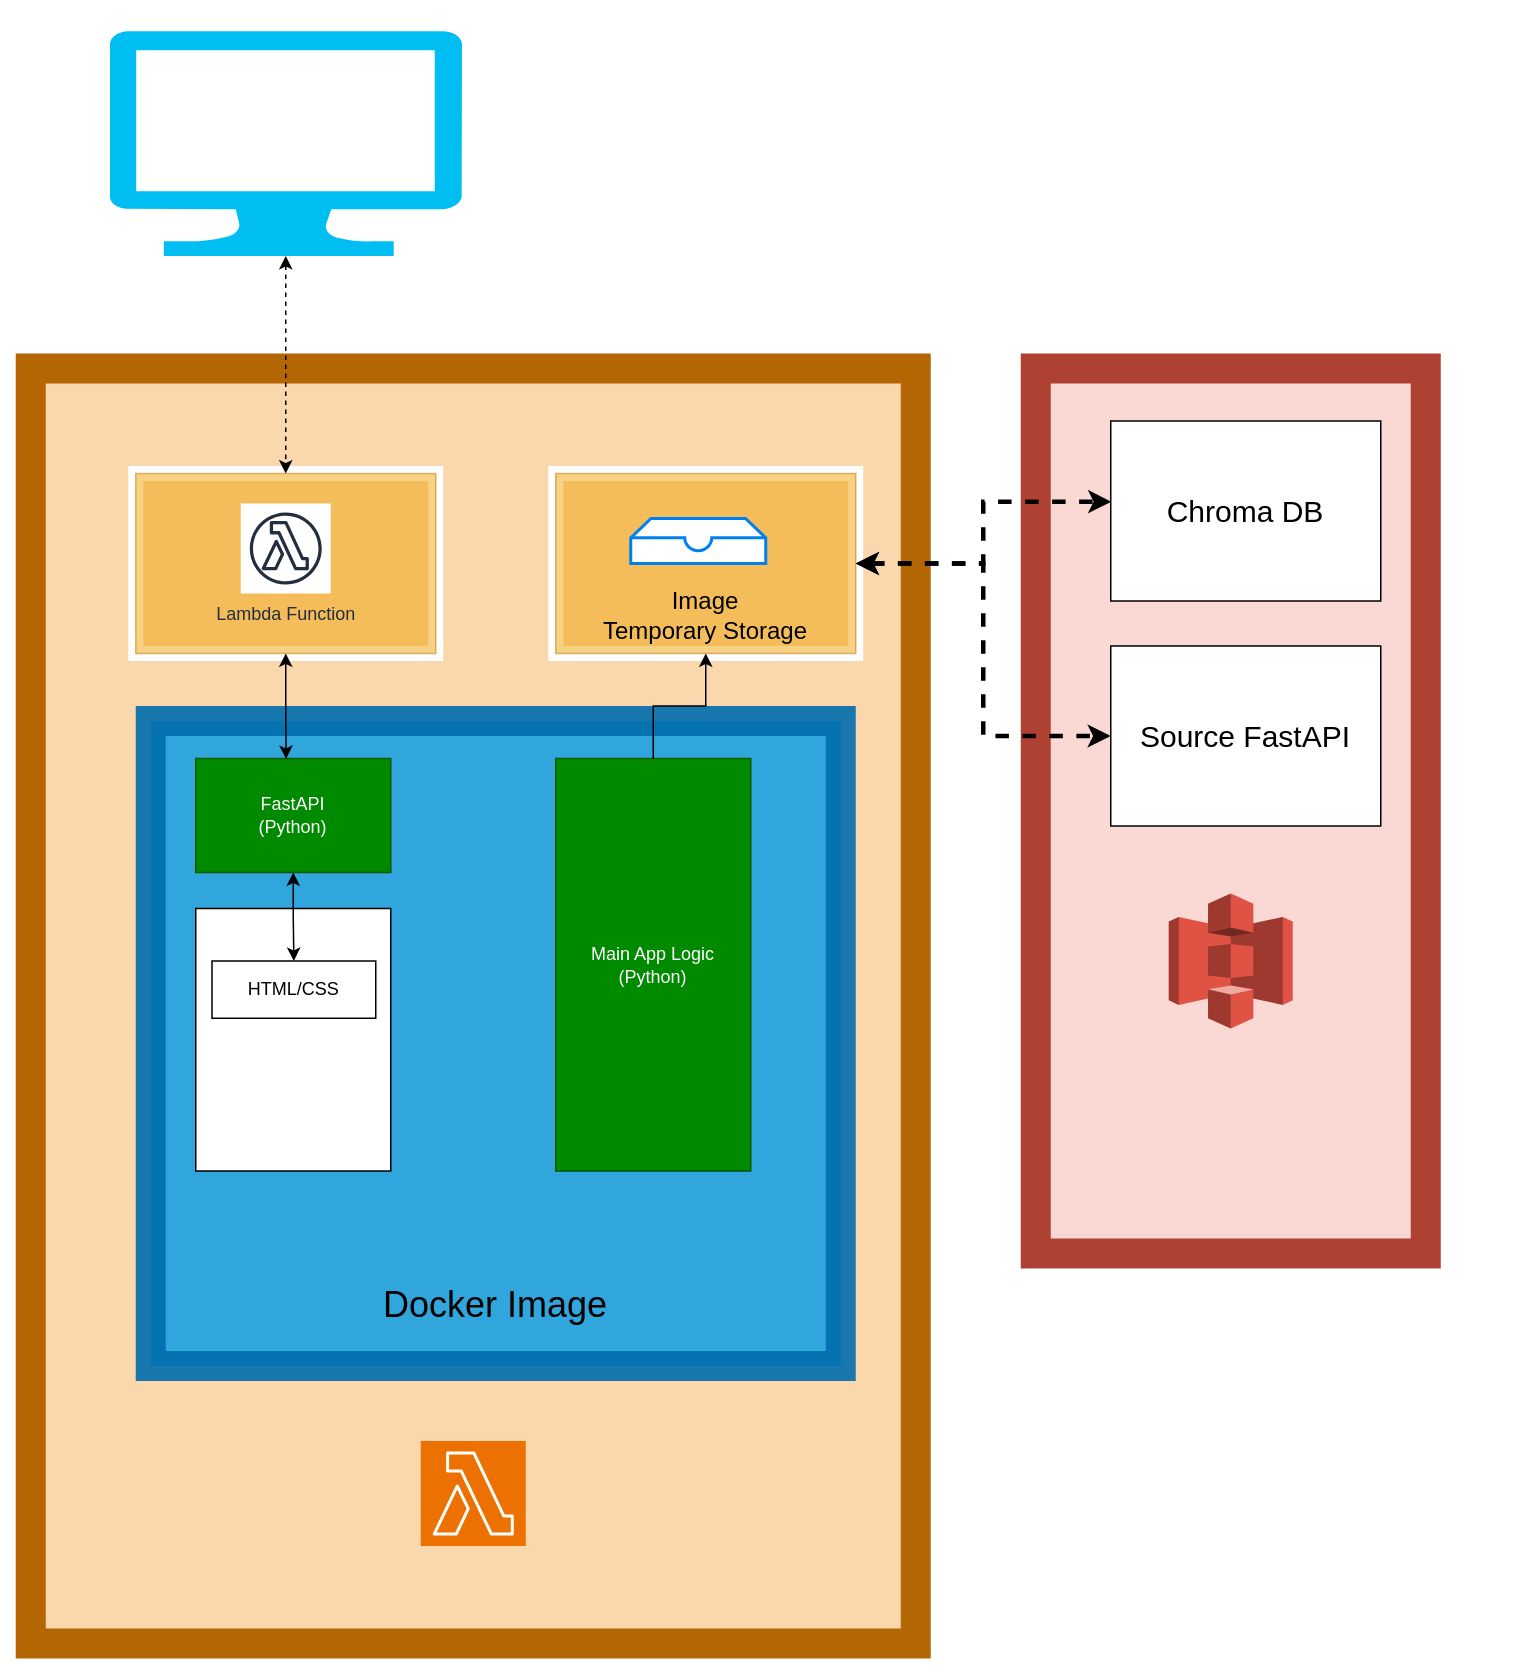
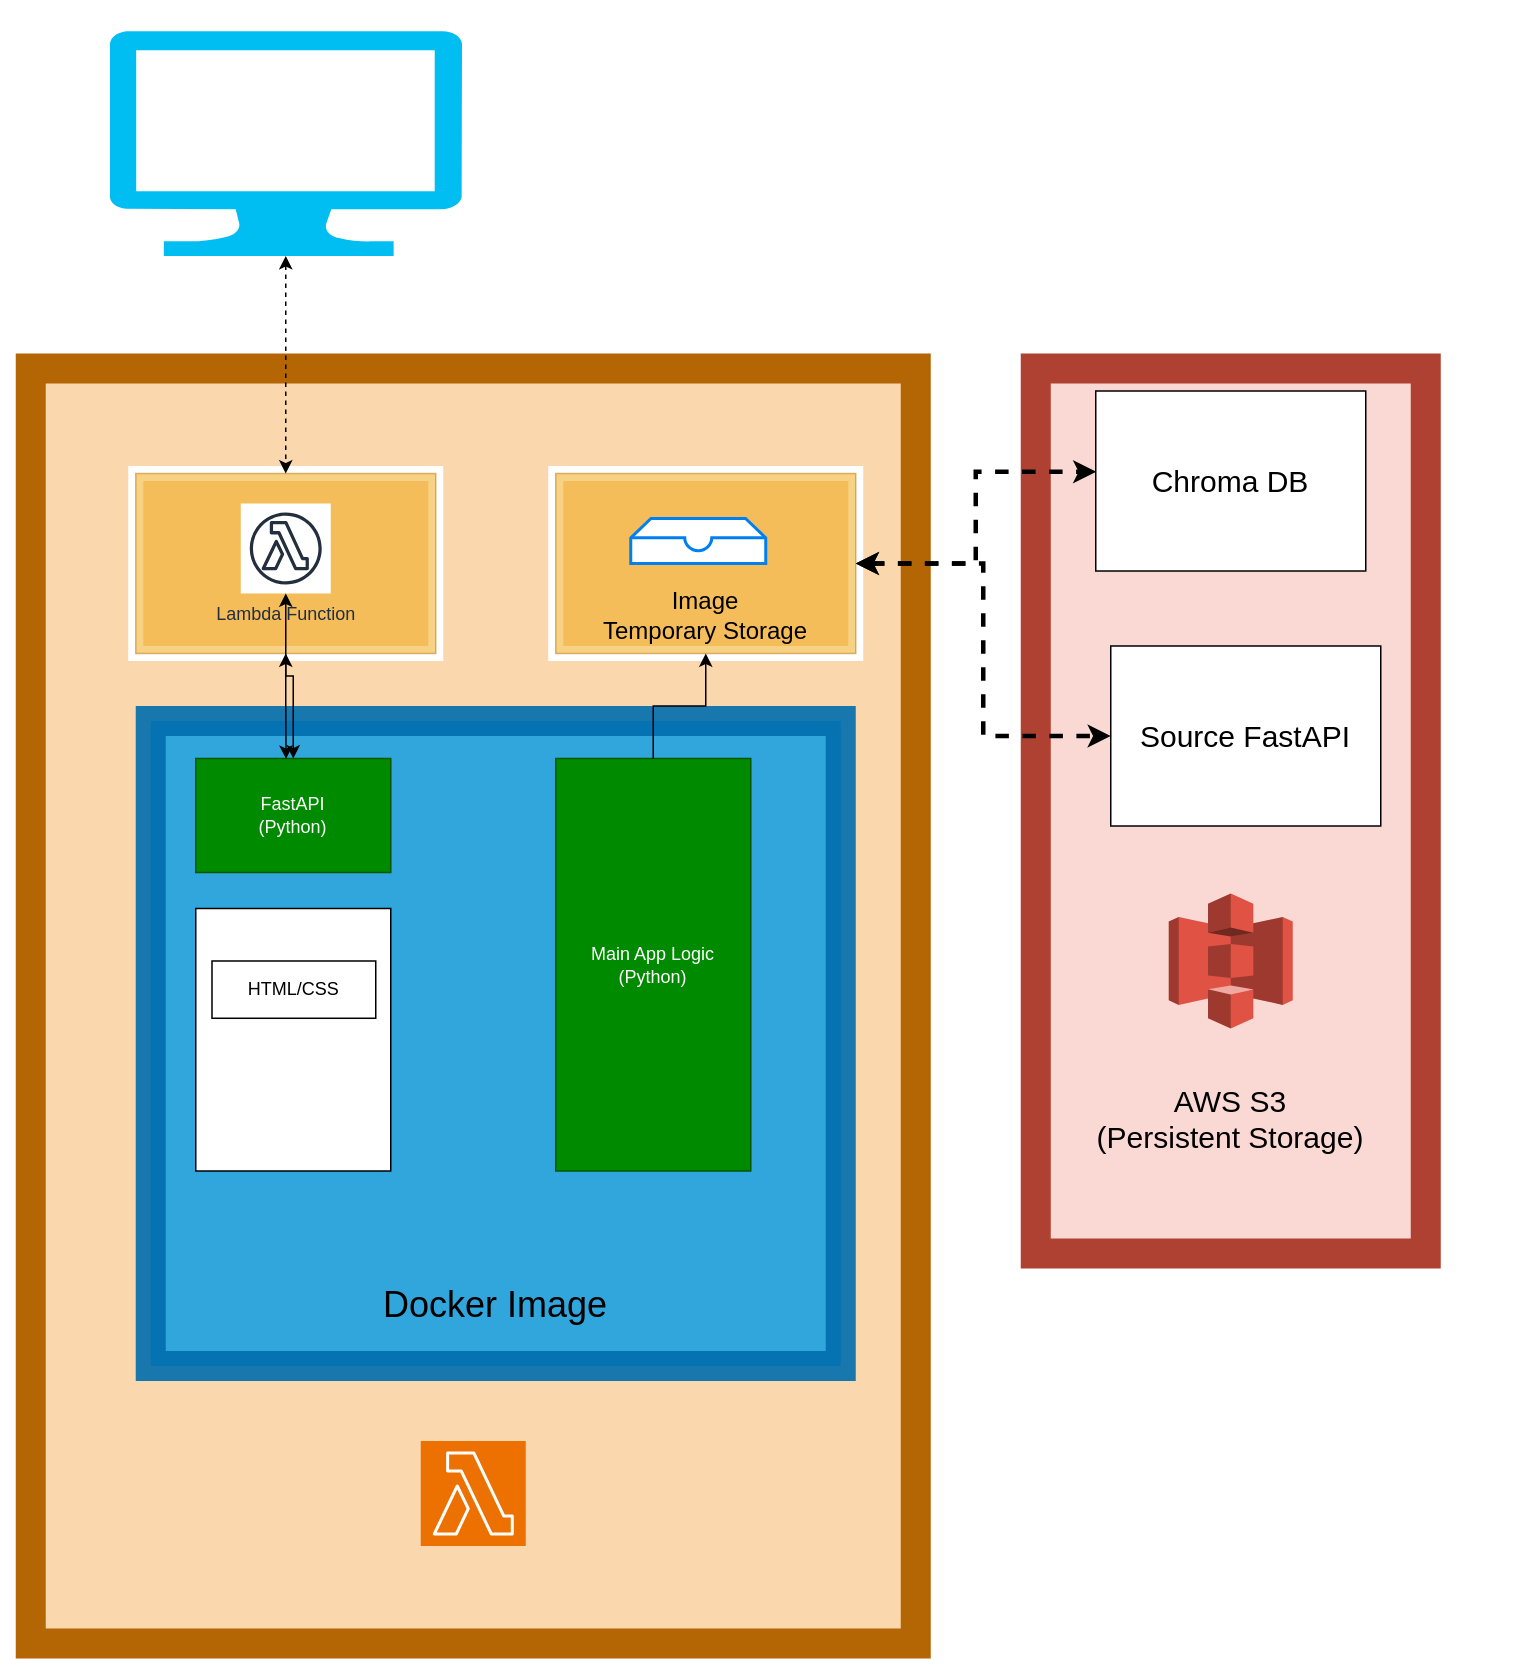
node "Chroma DB": moved (1246, 511) -> (1231, 481)
edge "FastAPI (Python)" -- "HTML/CSS": now "FastAPI (Python)" -- "Lambda Function"
node "AWS S3 (Persistent Storage)": added
